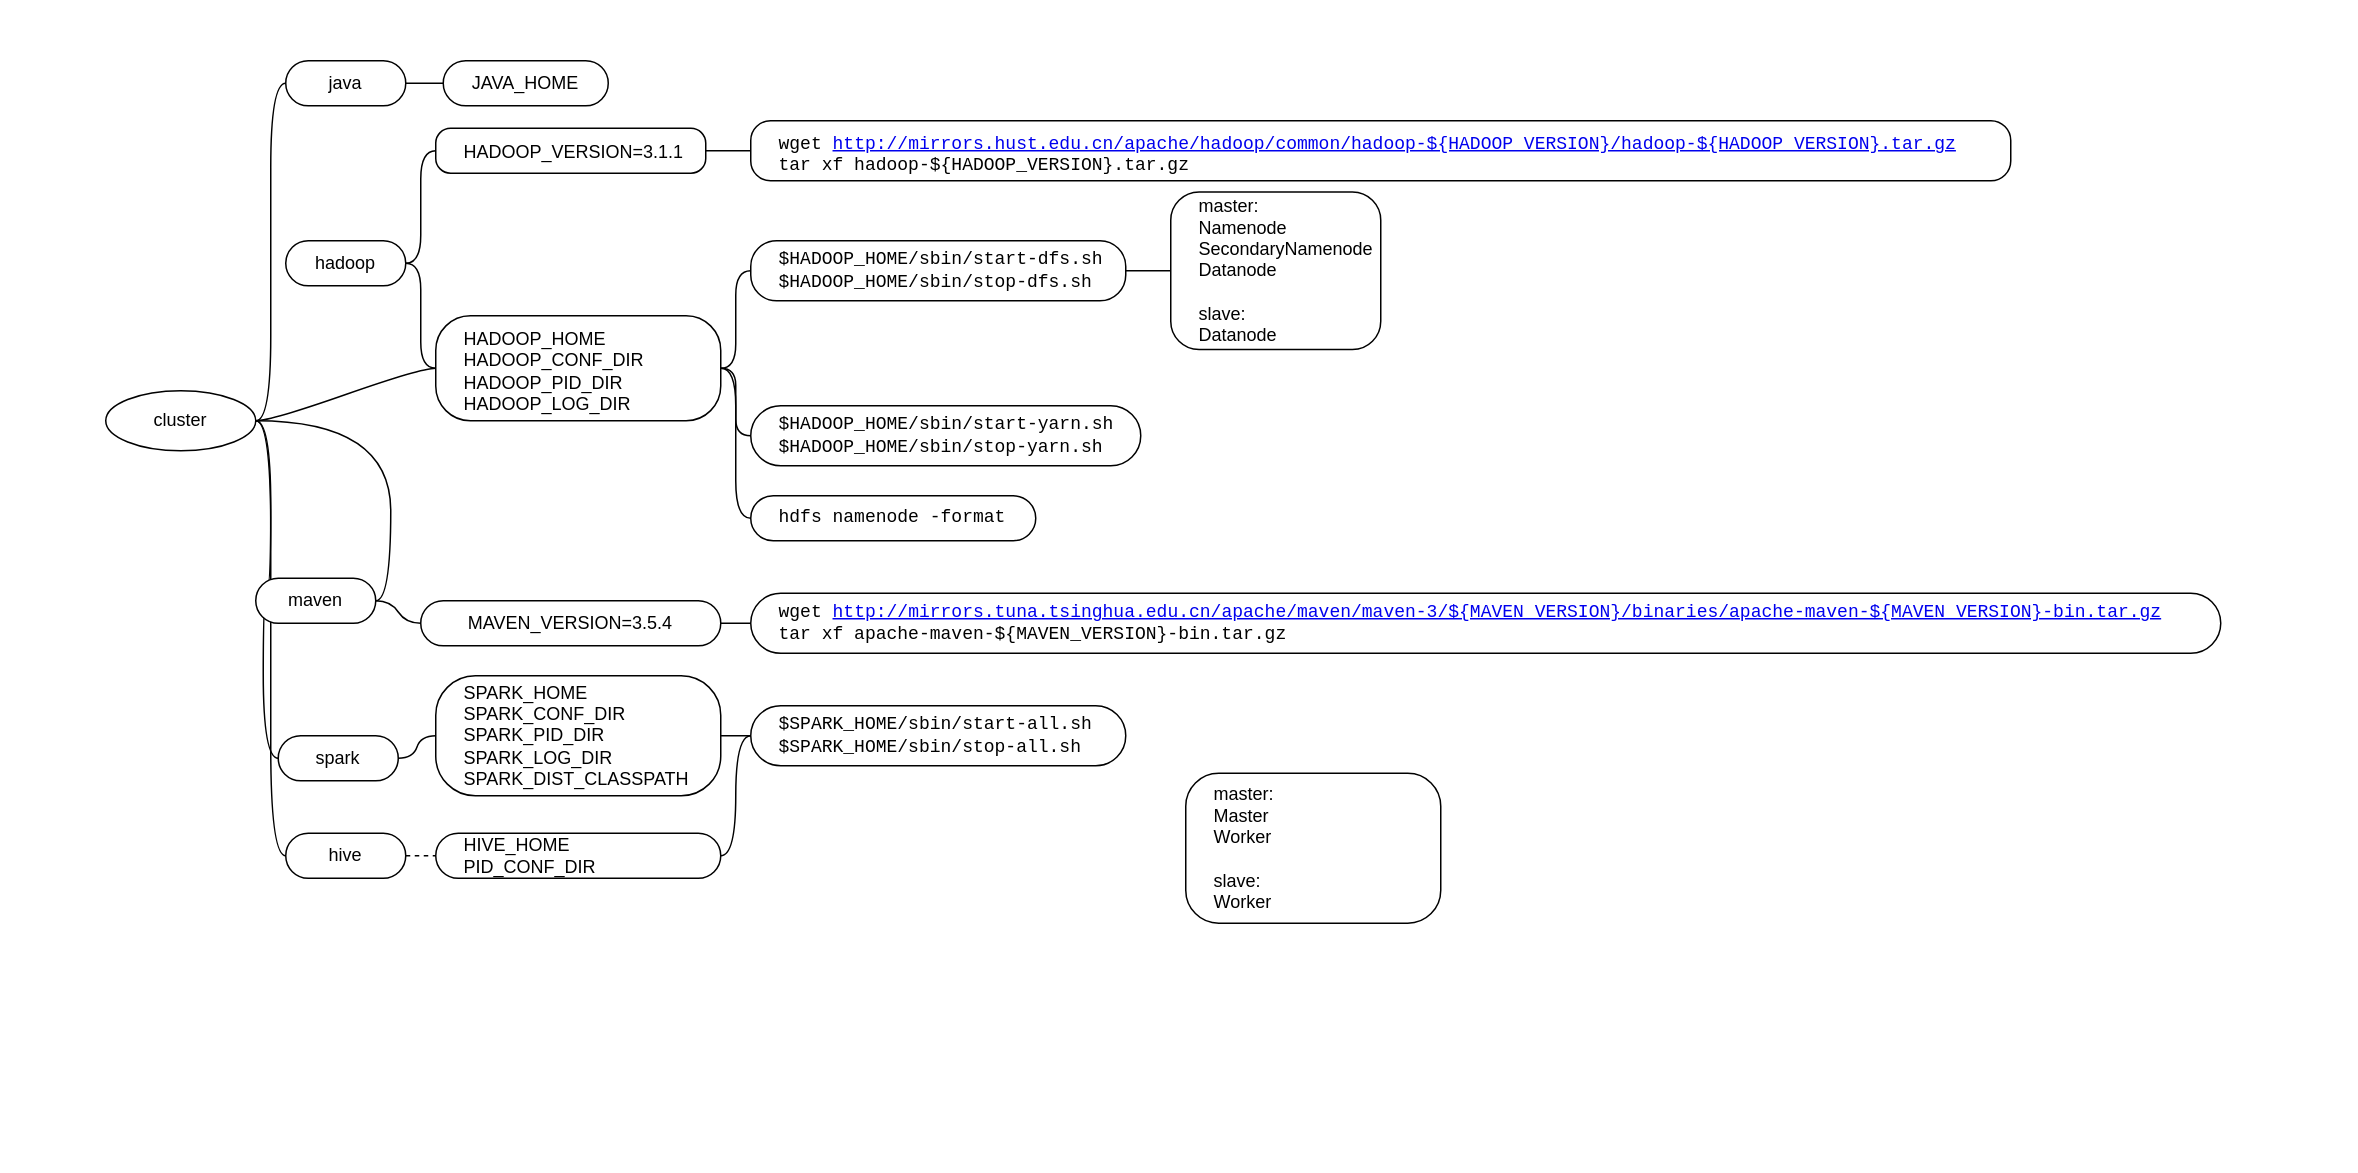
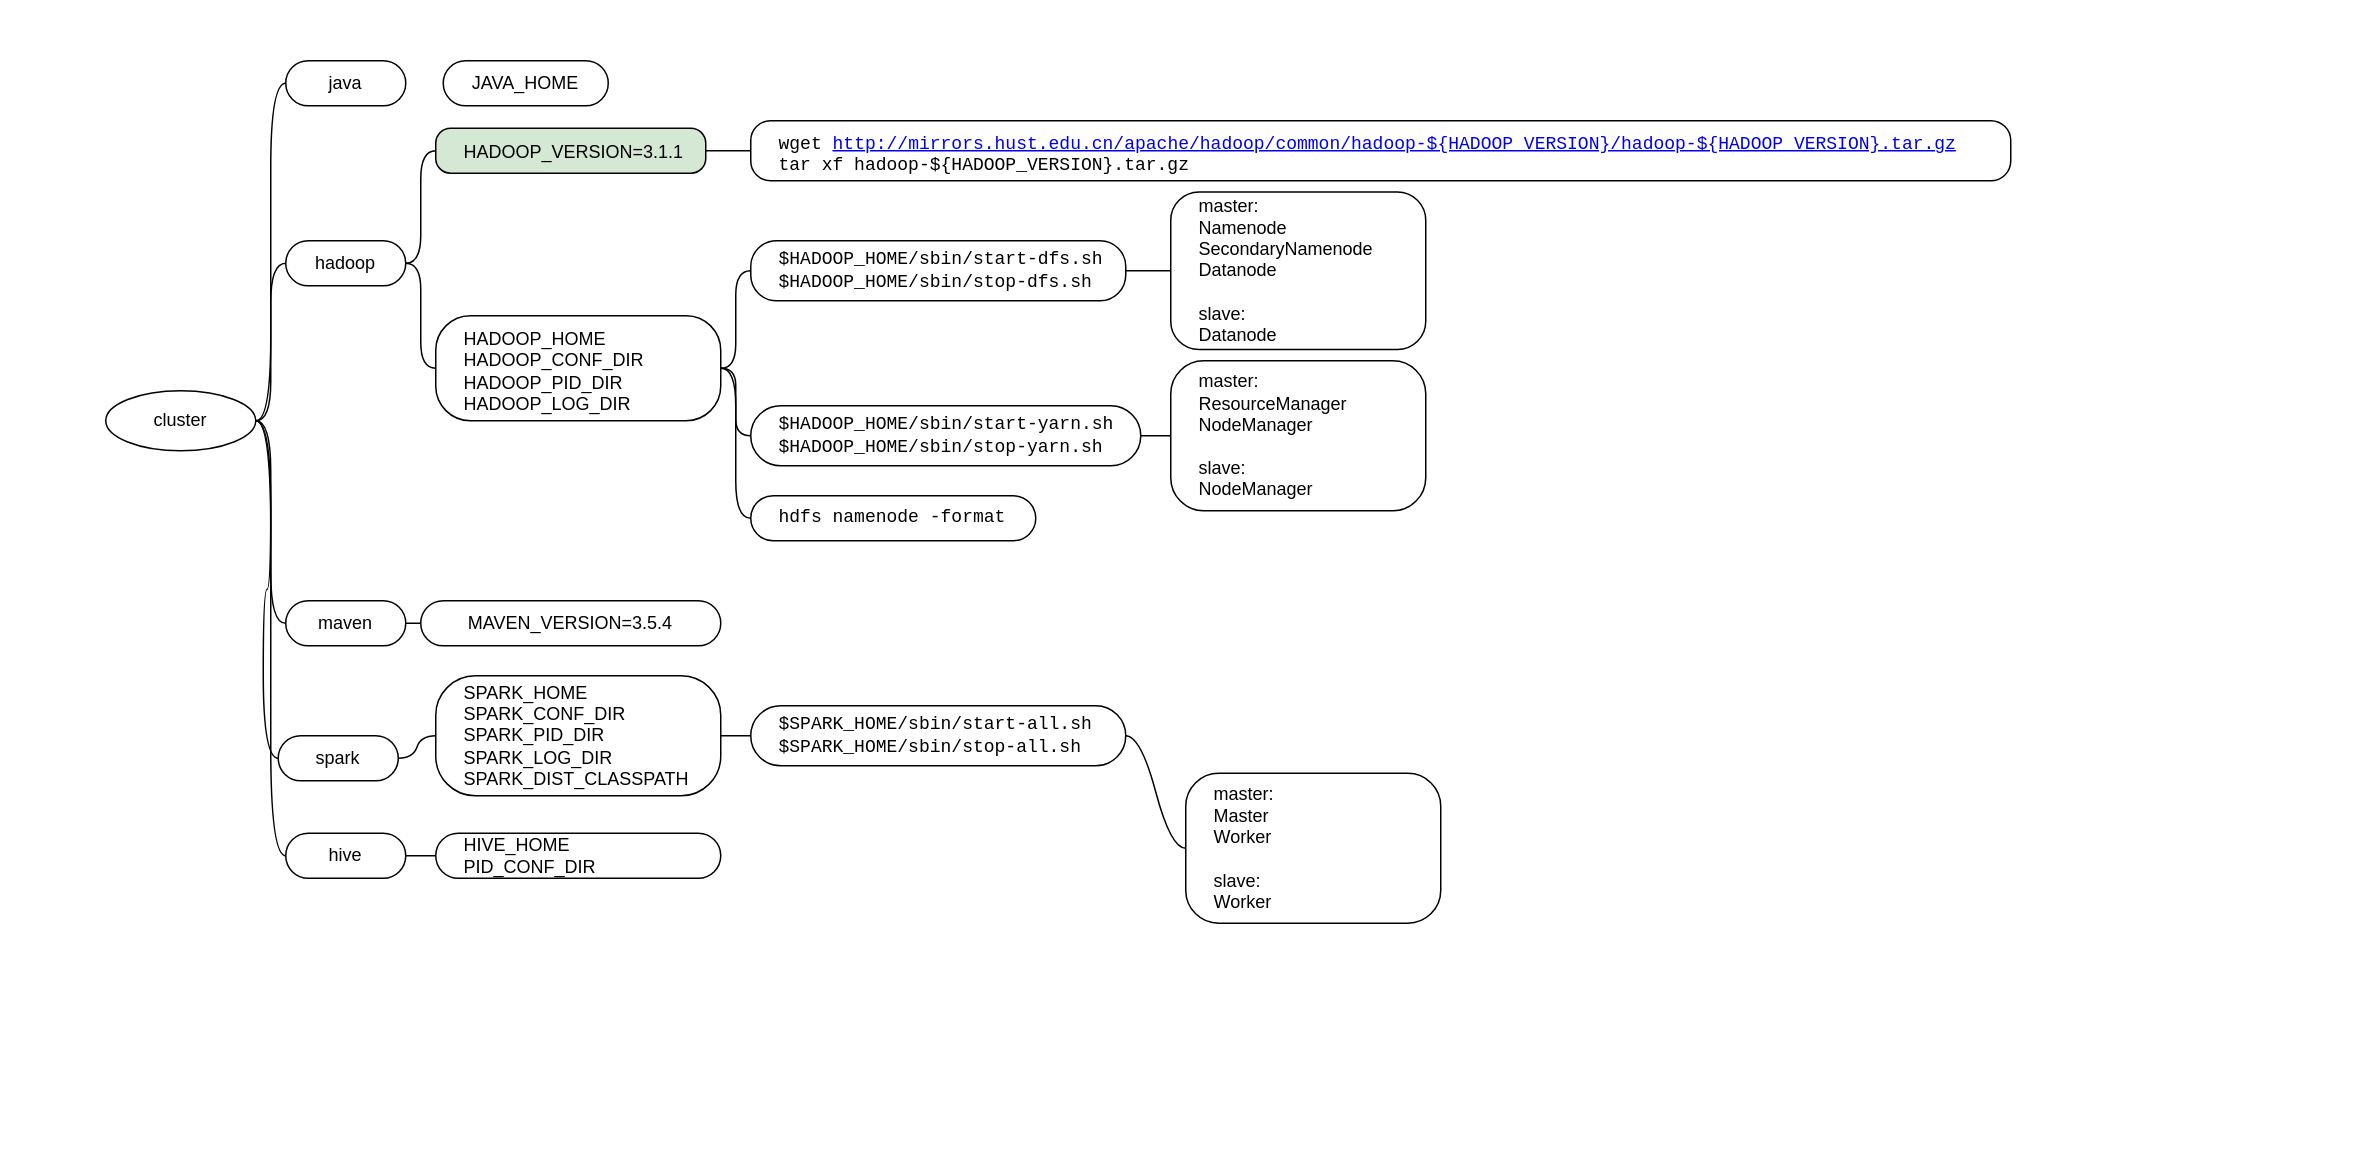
edge "java" -- "JAVA_HOME": removed
node "HADOOP_VERSION=3.1.1": fillcolor #ffffff -> #d5e8d4
node "master: Namenode SecondaryNamenode Datanode slave: Datanode": size 210x158 -> 255x158
edge "HADOOP_HOME HADOOP_CONF_DIR HADOOP_PID_DIR HADOOP_LOG_DIR" -- "cluster": now "hadoop" -- "cluster"
edge "$HADOOP_HOME/sbin/start-yarn.sh $HADOOP_HOME/sbin/stop-yarn.sh" -- "master: ResourceManager NodeManager slave: NodeManager": added
node "master: ResourceManager NodeManager slave: NodeManager": added
node "maven": moved (316, 601) -> (346, 623)
edge "MAVEN_VERSION=3.5.4" -- "wget http://mirrors.tuna.tsinghua.edu.cn/apache/maven/maven-3/${MAVEN_VERSION}/binaries/apache-maven-${MAVEN_VERSION}-bin.tar.gz tar xf apache-maven-${MAVEN_VERSION}-bin.tar.gz": removed
node "wget http://mirrors.tuna.tsinghua.edu.cn/apache/maven/maven-3/${MAVEN_VERSION}/binaries/apache-maven-${MAVEN_VERSION}-bin.tar.gz tar xf apache-maven-${MAVEN_VERSION}-bin.tar.gz": removed
edge "$SPARK_HOME/sbin/start-all.sh $SPARK_HOME/sbin/stop-all.sh" -- "HIVE_HOME PID_CONF_DIR": now "$SPARK_HOME/sbin/start-all.sh $SPARK_HOME/sbin/stop-all.sh" -- "master: Master Worker slave: Worker"
edge "hive" -- "HIVE_HOME PID_CONF_DIR": style dashed -> solid
